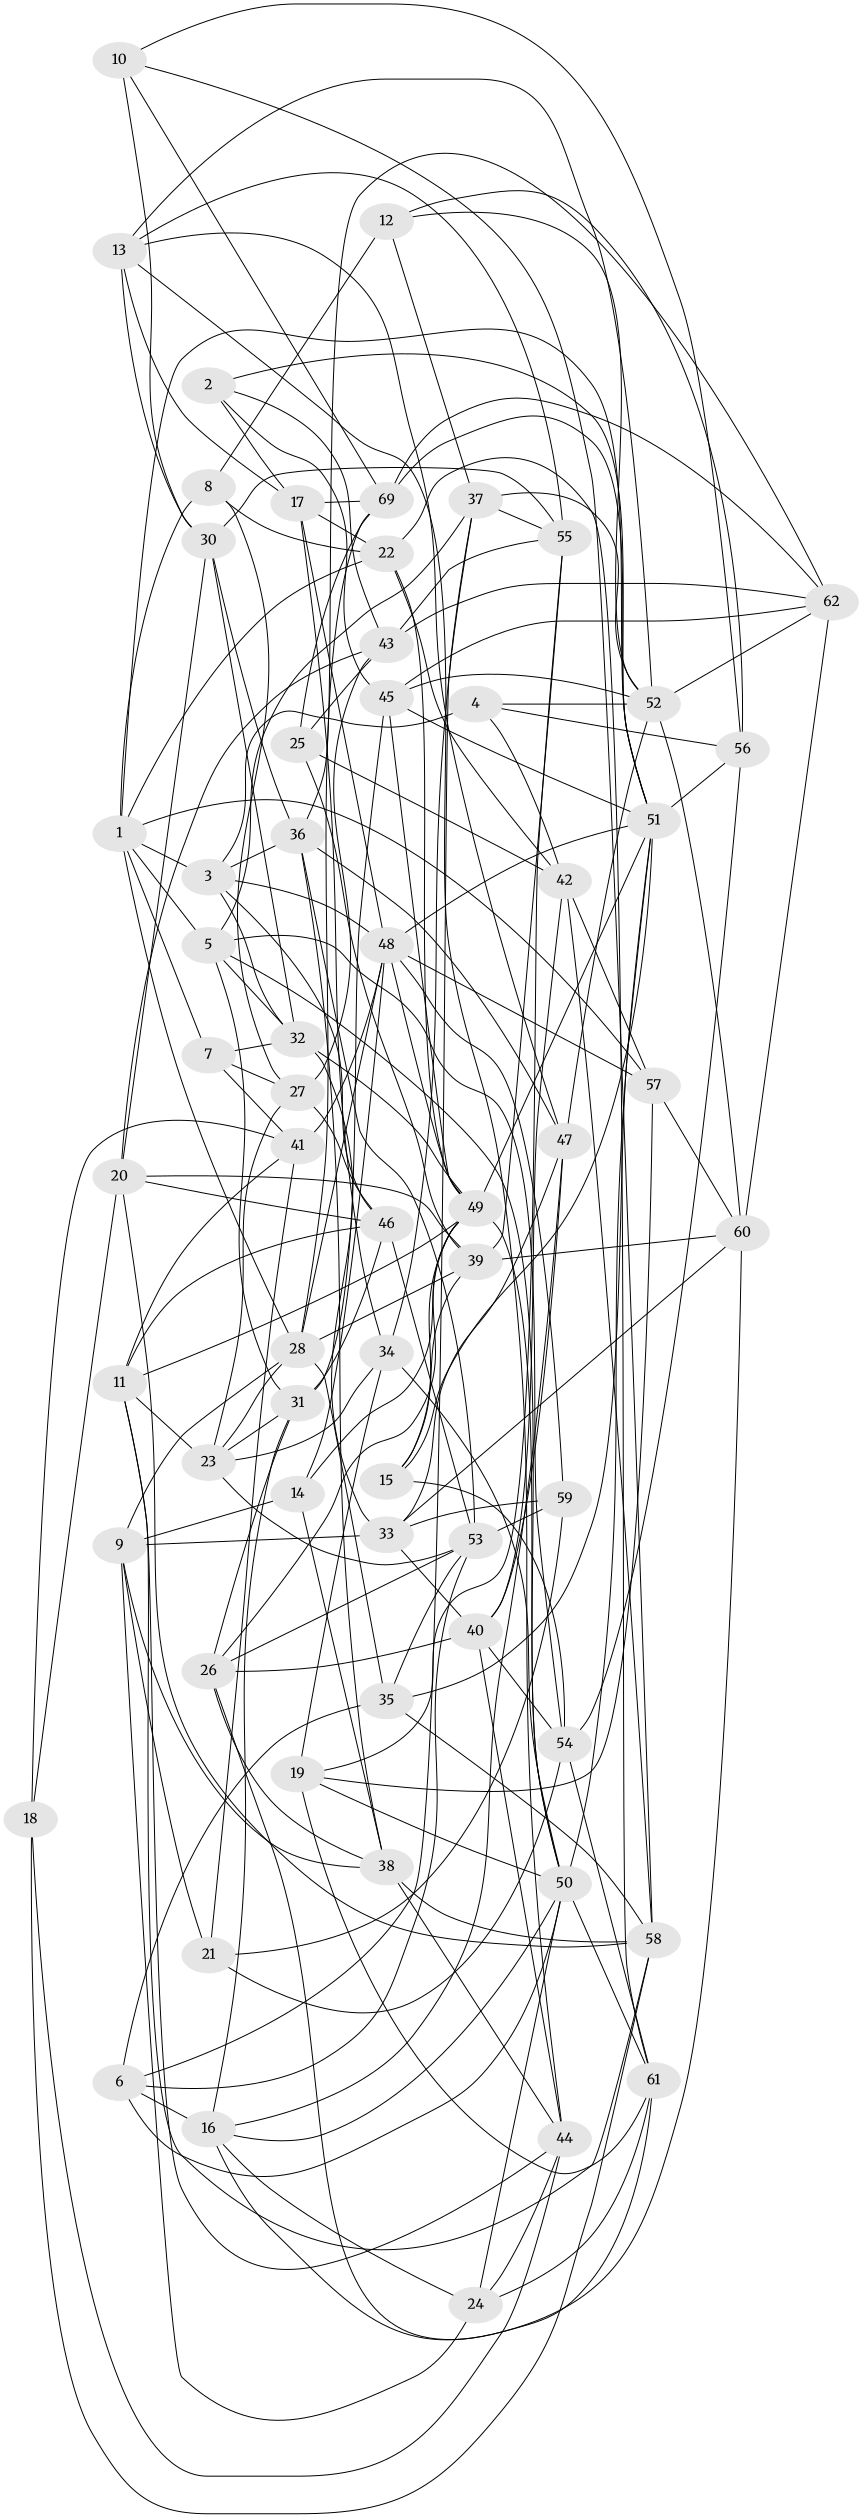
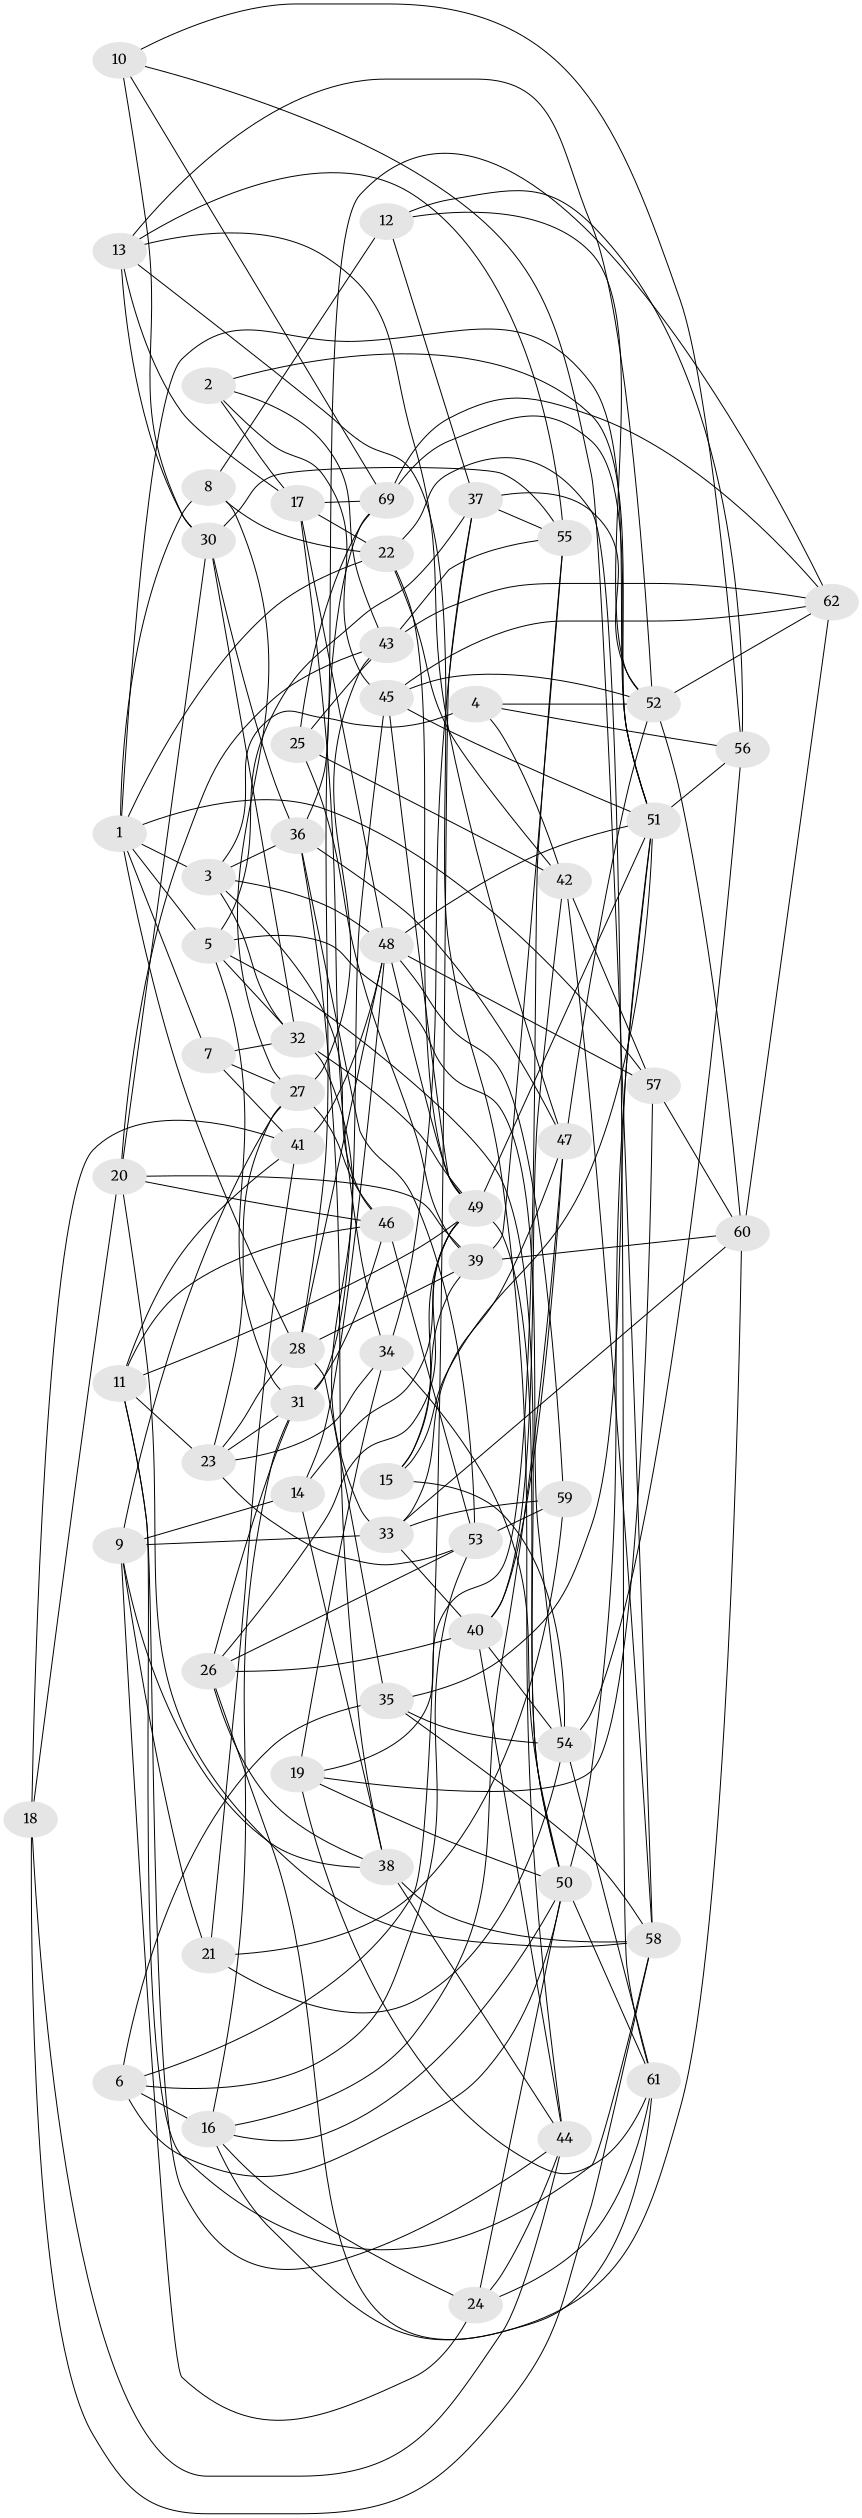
edge "28" -- "9": now "27" -- "9"
edge "53" -- "35": now "54" -- "35"
